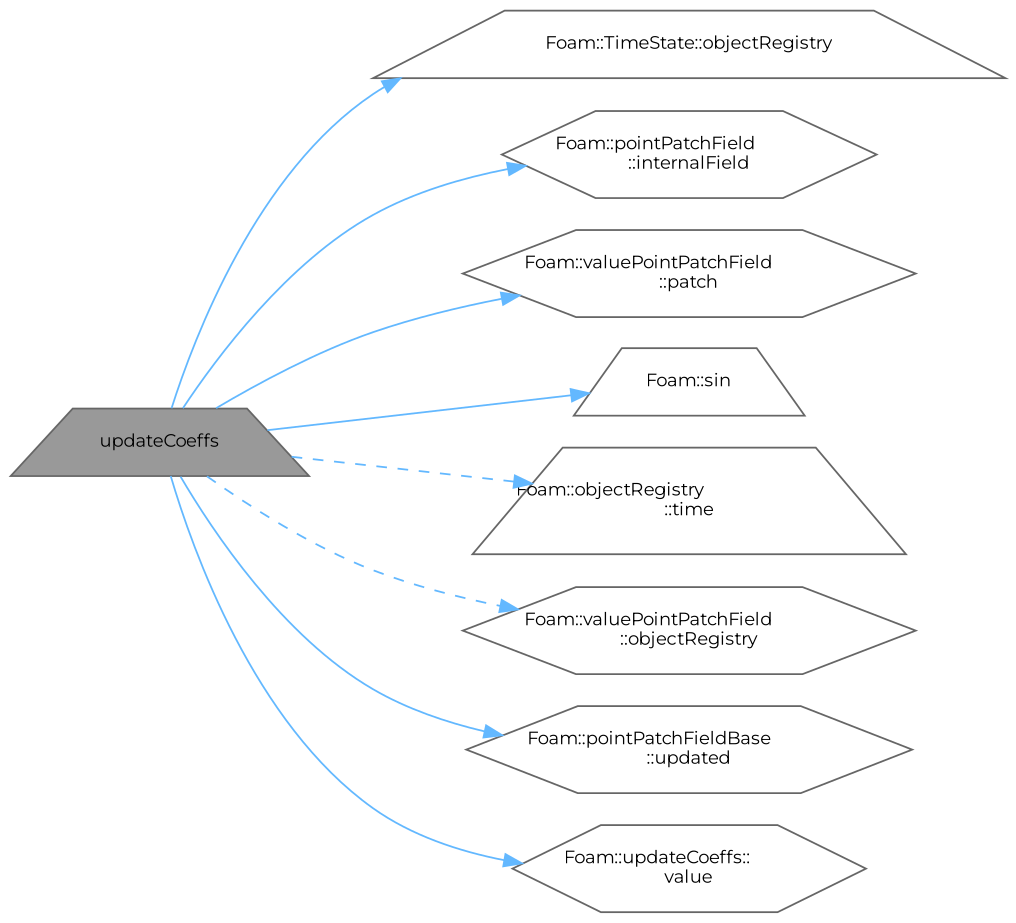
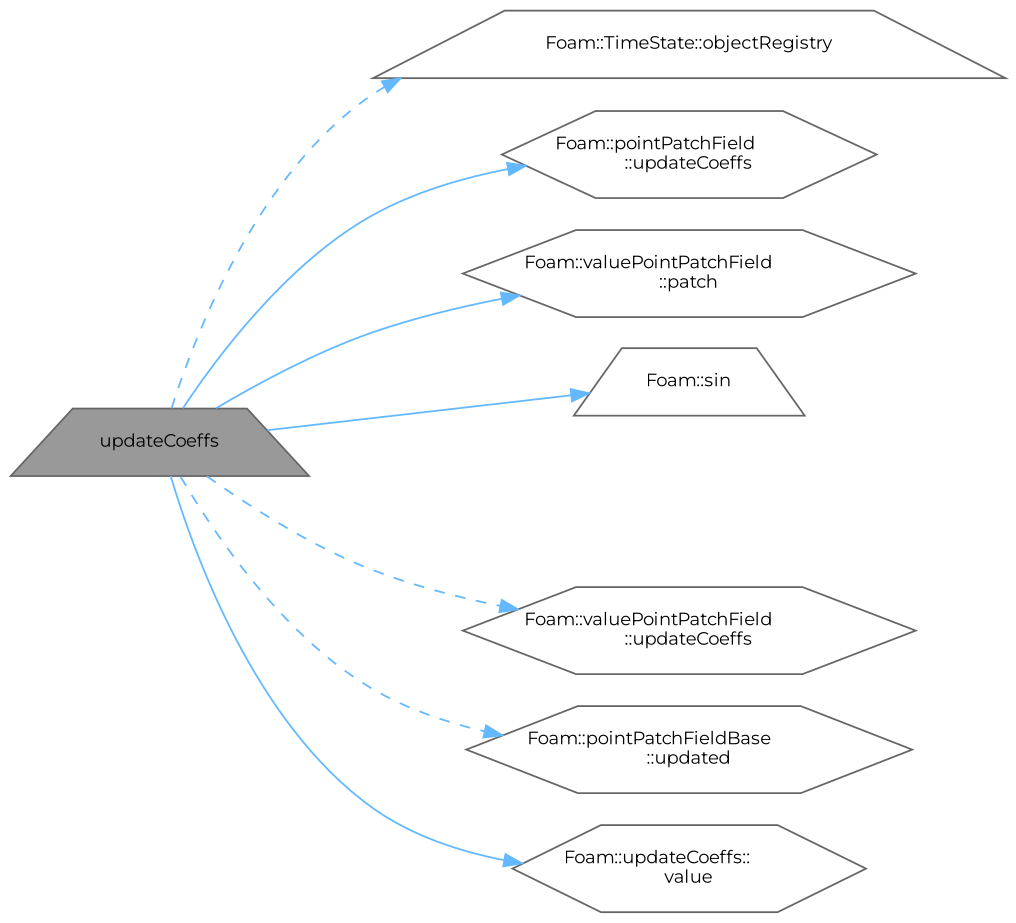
node "Foam::pointPatchField ::internalField": label "Foam::pointPatchField ::internalField" -> "Foam::pointPatchField ::updateCoeffs"
edge "updateCoeffs" -> "Foam::TimeState::objectRegistry": style solid -> dashed
node "Foam::objectRegistry ::time": removed
node "Foam::valuePointPatchField ::objectRegistry": label "Foam::valuePointPatchField ::objectRegistry" -> "Foam::valuePointPatchField ::updateCoeffs"
edge "updateCoeffs" -> "Foam::pointPatchFieldBase ::updated": style solid -> dashed
